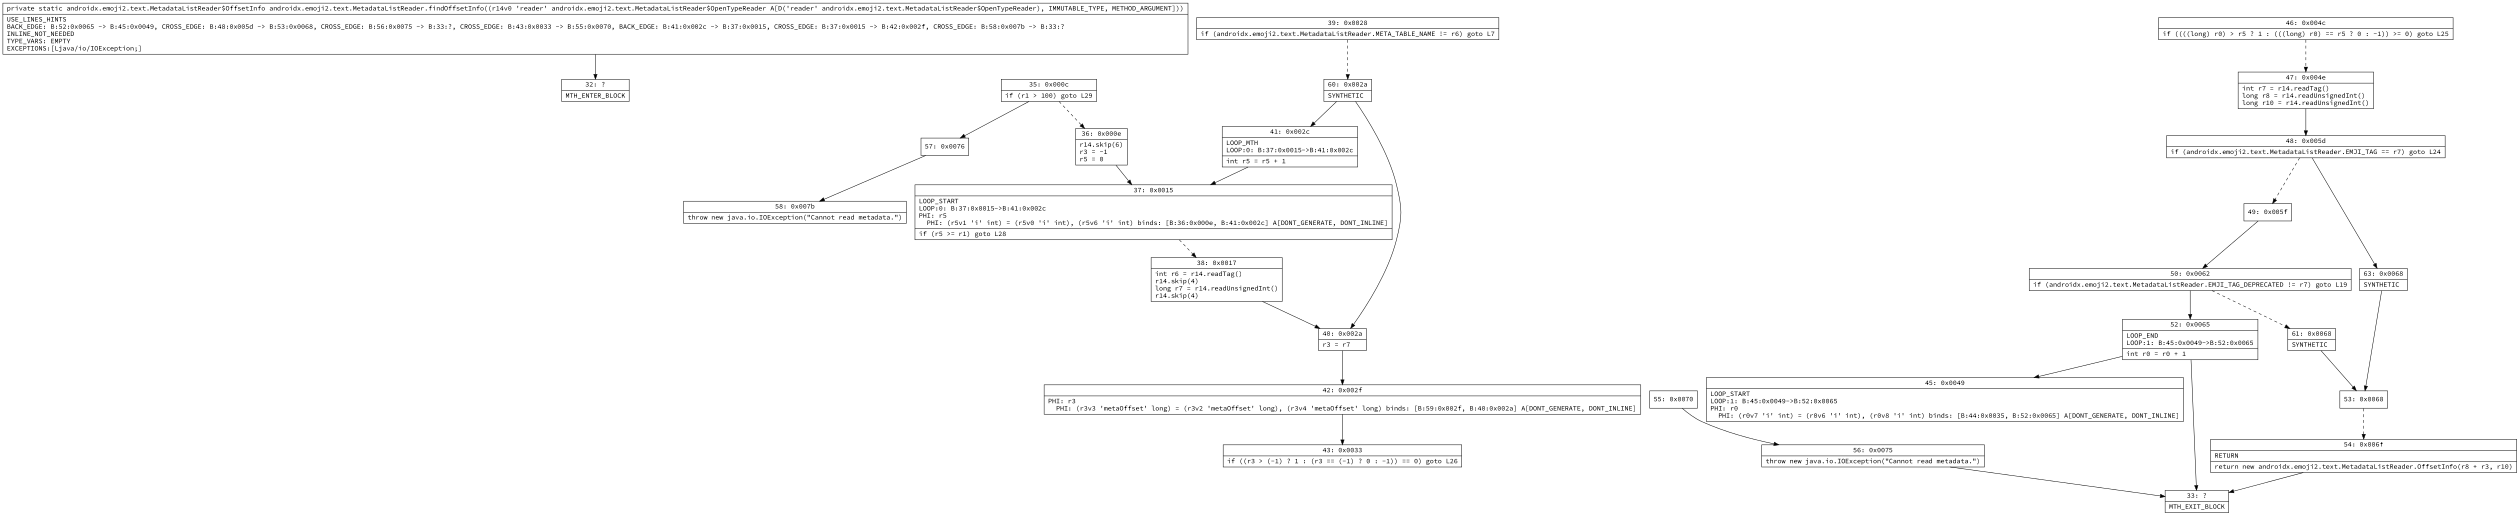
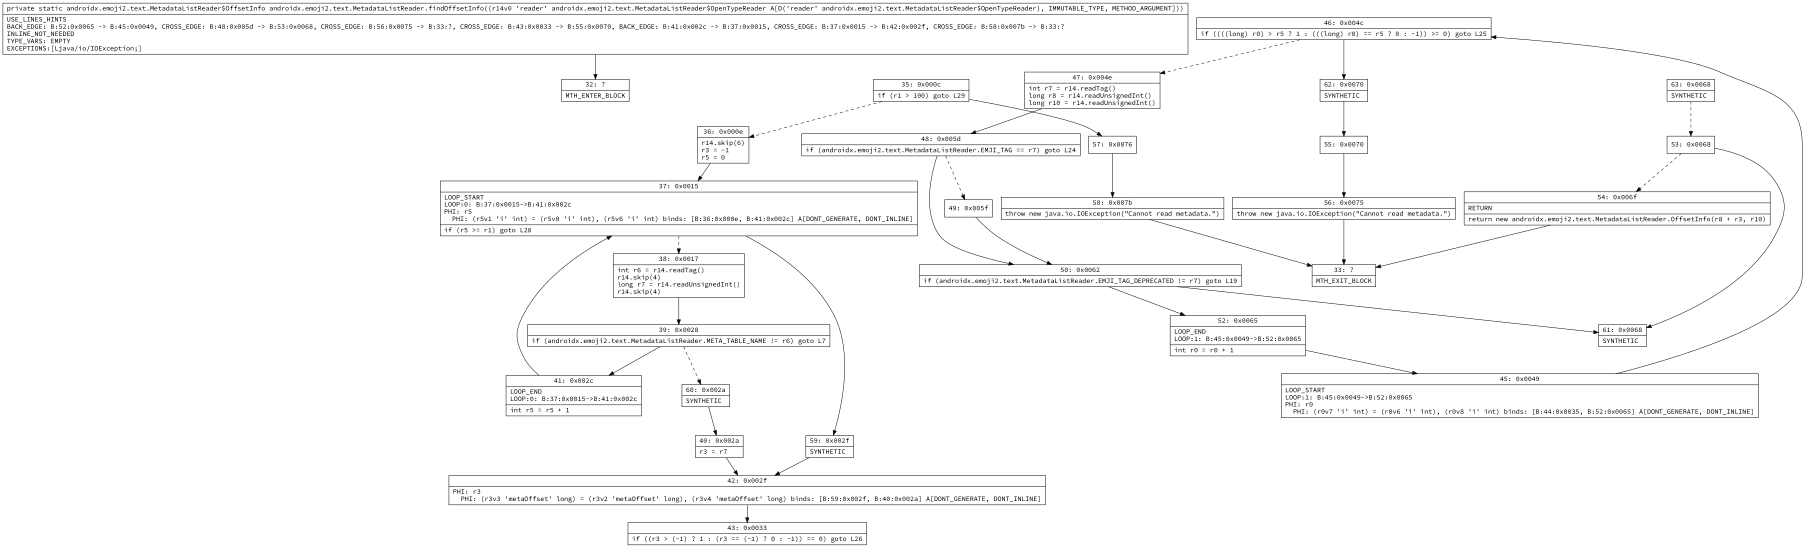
node "62: 0x0070": added
edge "60: 0x002a" -> "41: 0x002c": now "39: 0x0028" -> "41: 0x002c"
node "41: 0x002c": text "LOOP_MTH" -> "LOOP_END"
edge "45: 0x0049" -> "46: 0x004c": added
edge "48: 0x005d" -> "63: 0x0068": now "48: 0x005d" -> "50: 0x0062"
edge "50: 0x0062" -> "61: 0x0068": style dashed -> solid
edge "38: 0x0017" -> "40: 0x002a": now "38: 0x0017" -> "39: 0x0028"
edge "63: 0x0068" -> "53: 0x0068": style solid -> dashed
edge "61: 0x0068" -> "53: 0x0068": reversed
edge "52: 0x0065" -> "33: ?": now "58: 0x007b" -> "33: ?"
node "59: 0x002f": added
